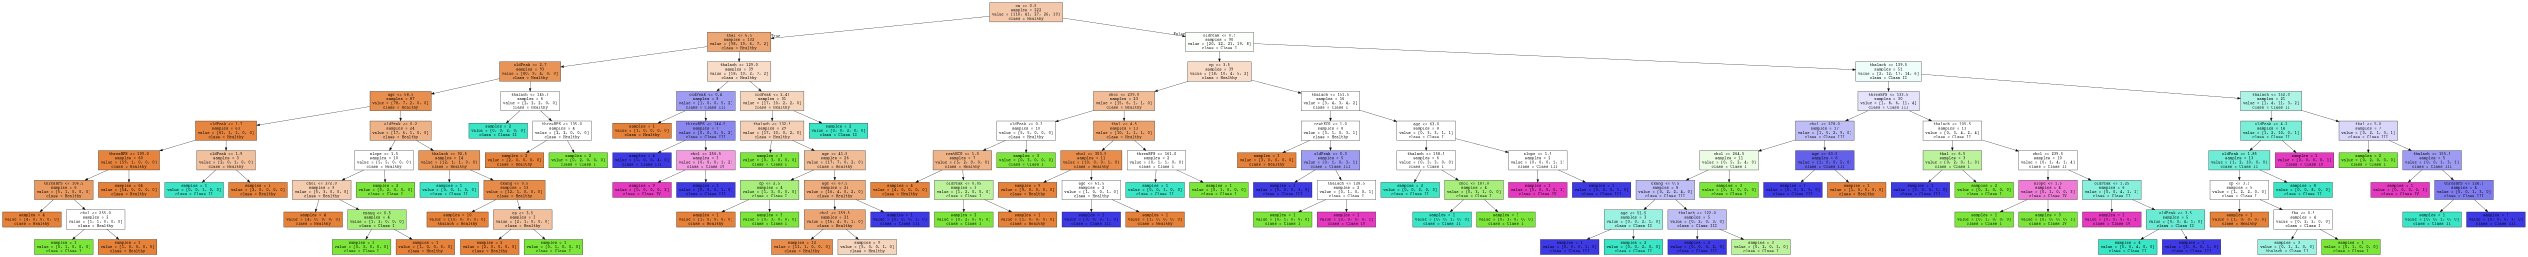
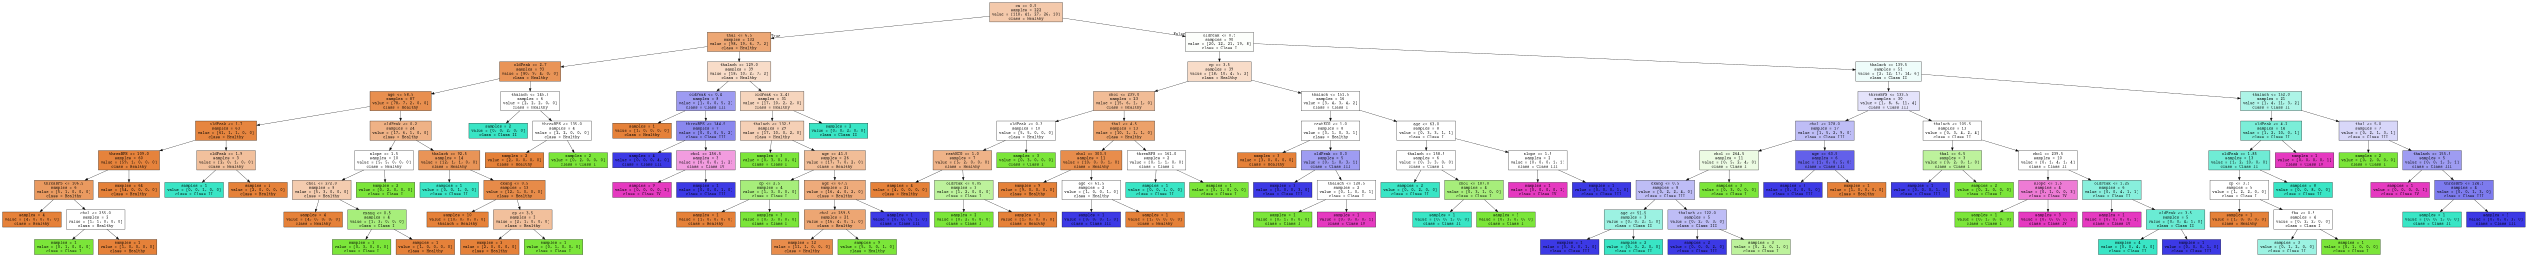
node "samples = 3 value = [0, 0, 0, 0, 3] class = Class IV": fillcolor #7be539ff -> #e539c0ff
node "samples = 9 value = [5, 3, 0, 1, 0] class = Healthy": fillcolor #e5813955 -> #7be539ff
node "samples = 3 value = [0, 1, 2, 0, 0] thalach = Class II": label "samples = 3 value = [0, 1, 2, 0, 0] thalach = Class II" -> "samples = 3 value = [0, 1, 2, 0, 0] class = Class II"
